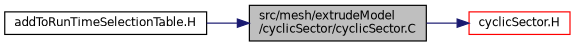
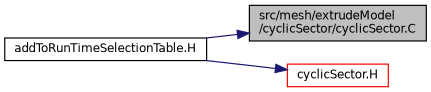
edge "src/mesh/extrudeModel /cyclicSector/cyclicSector.C" -> "cyclicSector.H": now "addToRunTimeSelectionTable.H" -> "cyclicSector.H"
